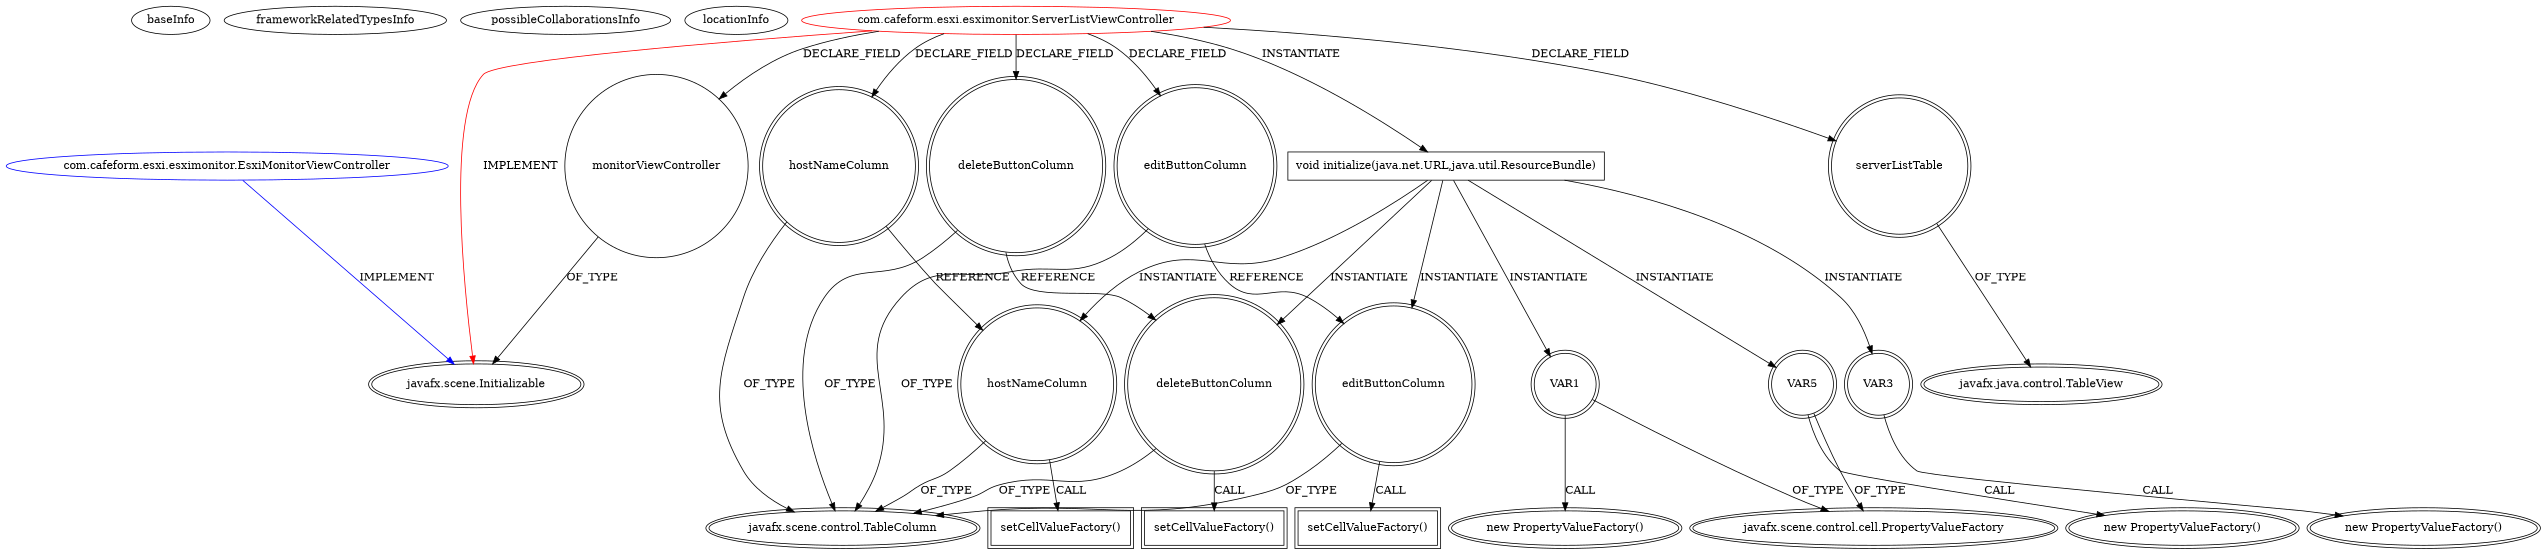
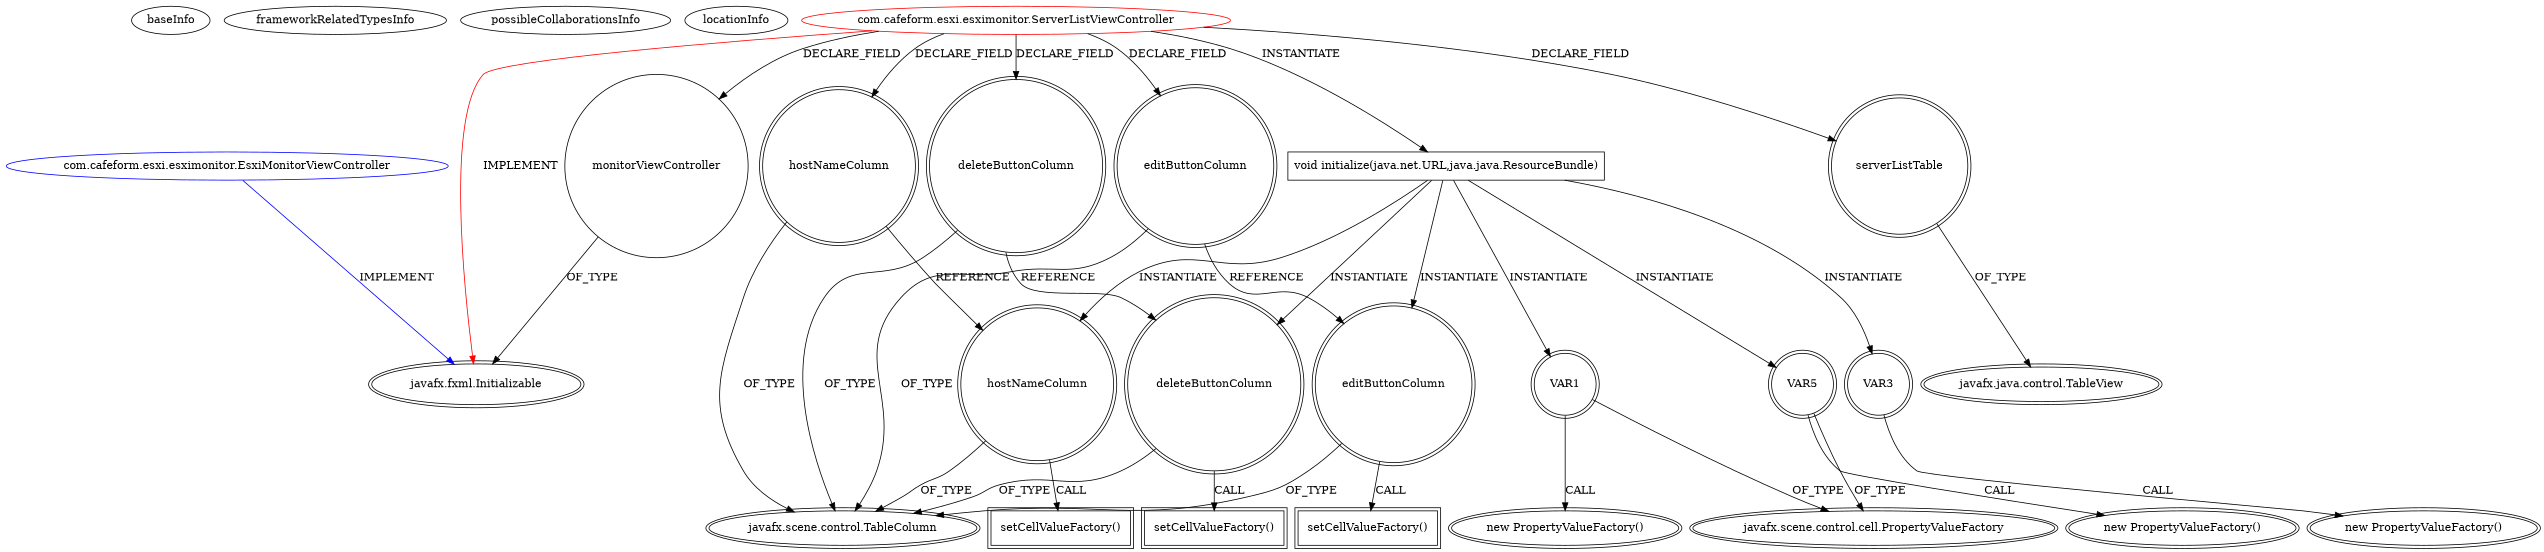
node "void initialize(java.net.URL,java.util.ResourceBundle)": label "void initialize(java.net.URL,java.util.ResourceBundle)" -> "void initialize(java.net.URL,java.java.ResourceBundle)"
node "javafx.scene.Initializable": label "javafx.scene.Initializable" -> "javafx.fxml.Initializable"
